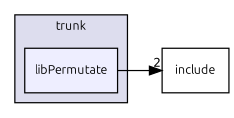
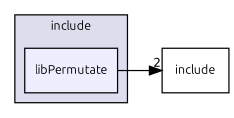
cluster "trunk": label "trunk" -> "include"
